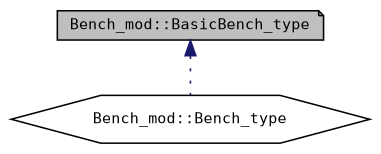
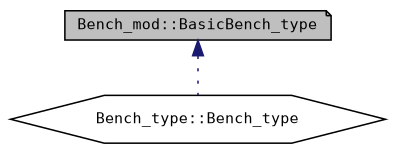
node "Bench_mod::Bench_type": label "Bench_mod::Bench_type" -> "Bench_type::Bench_type"
